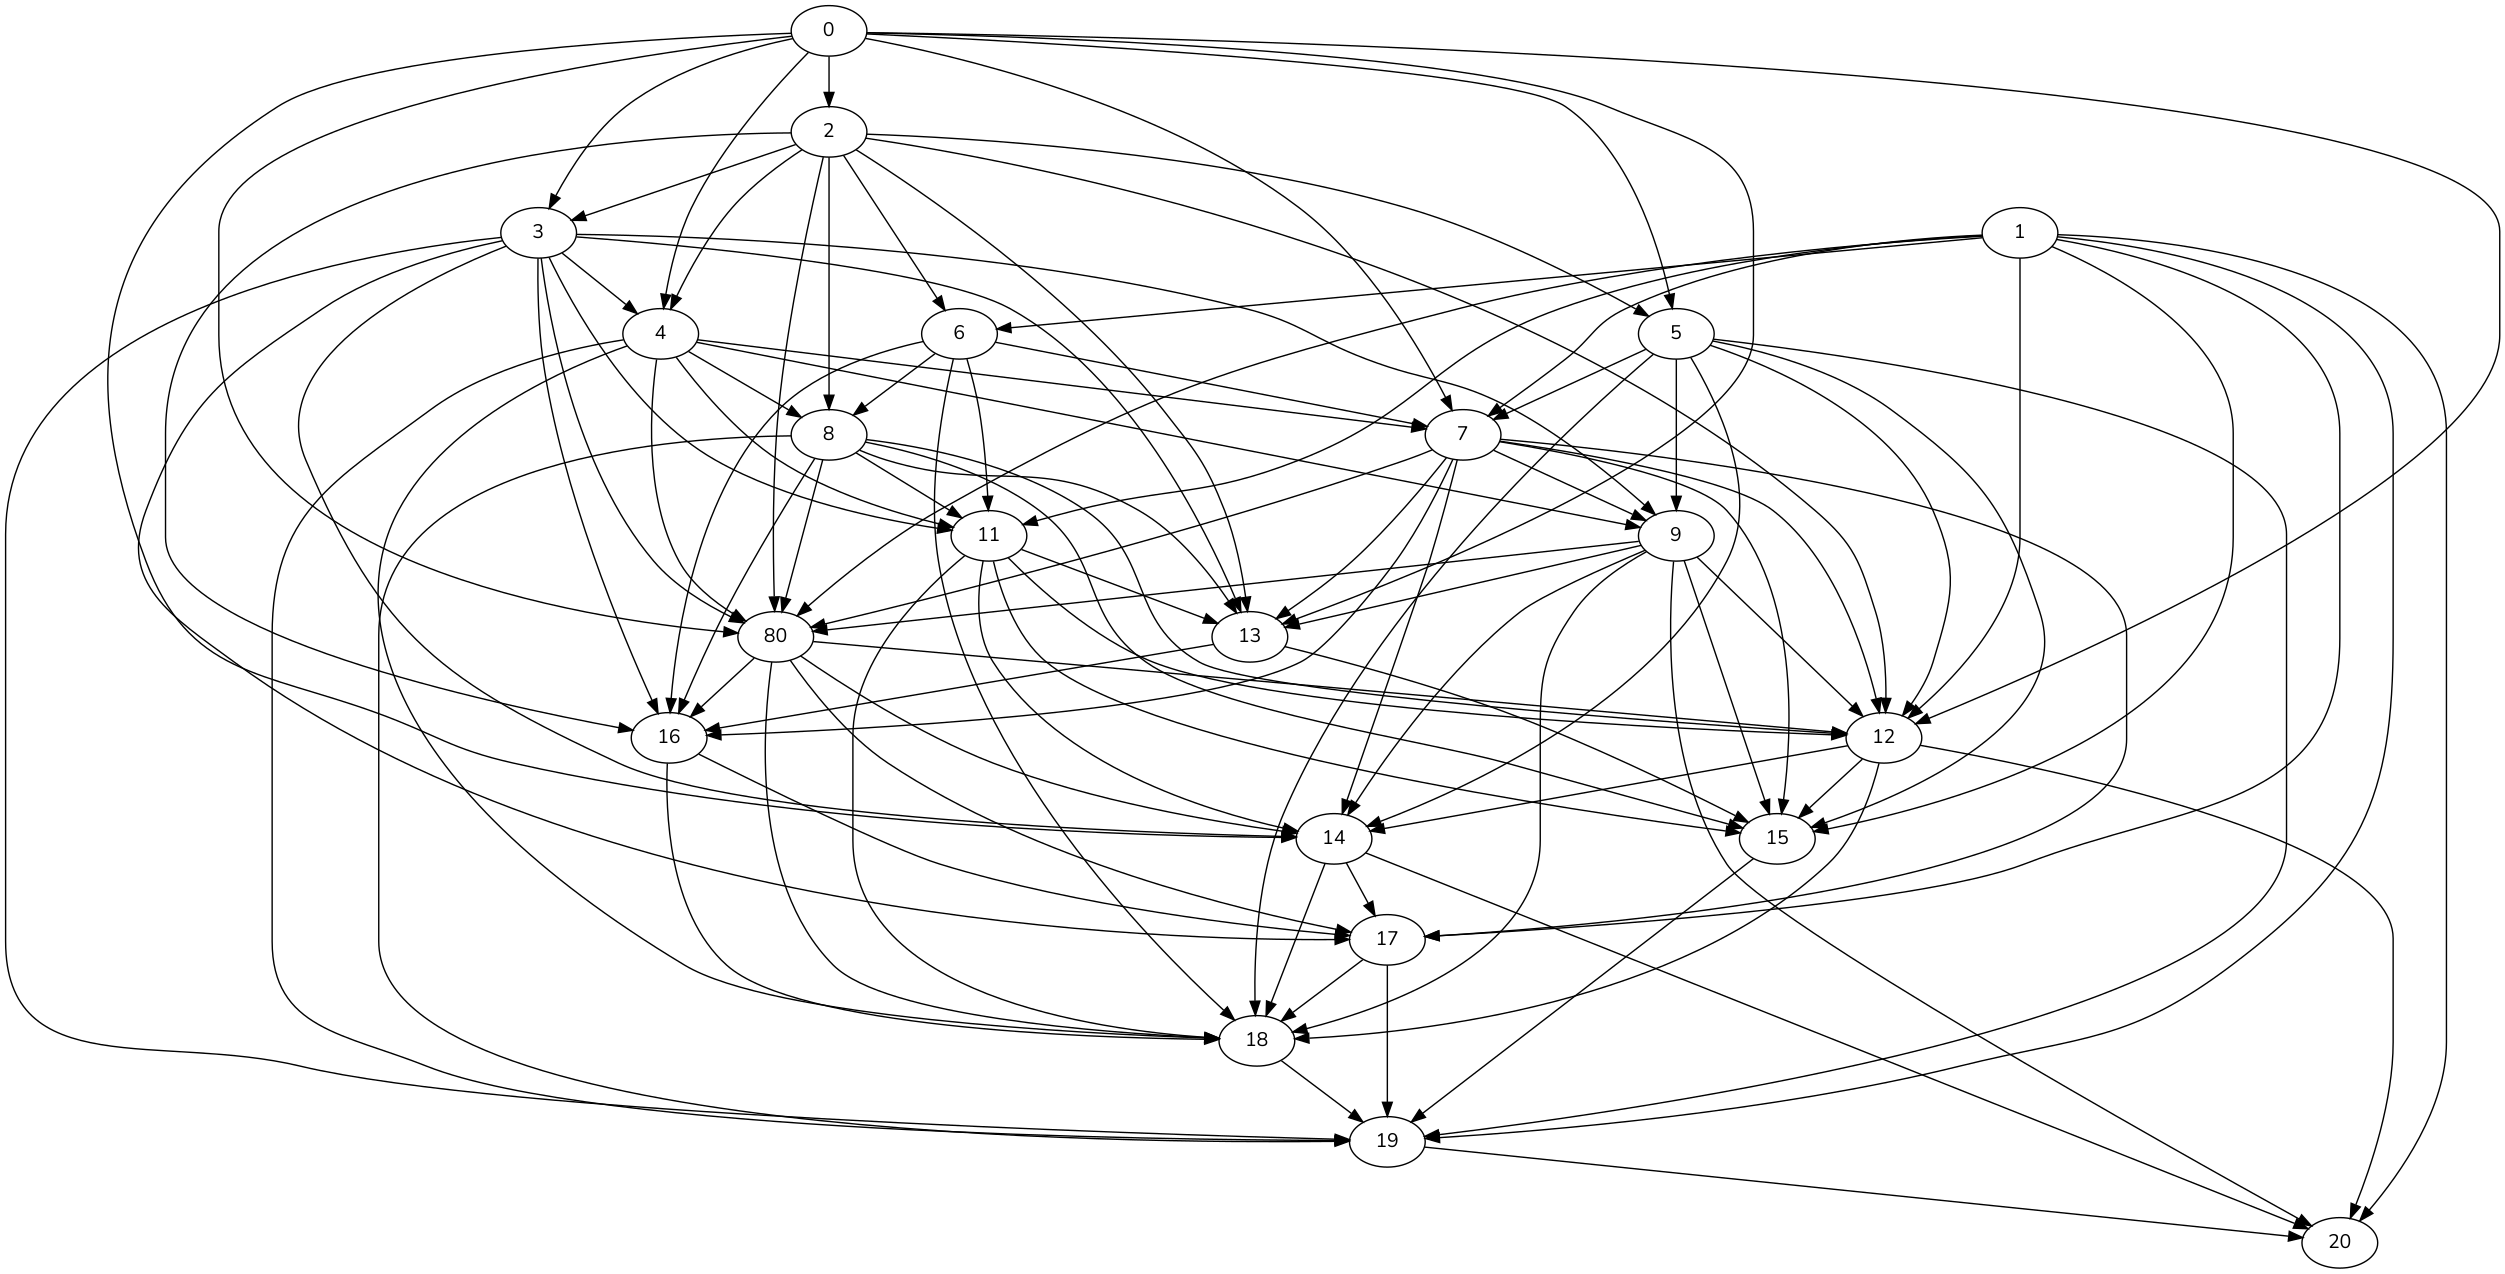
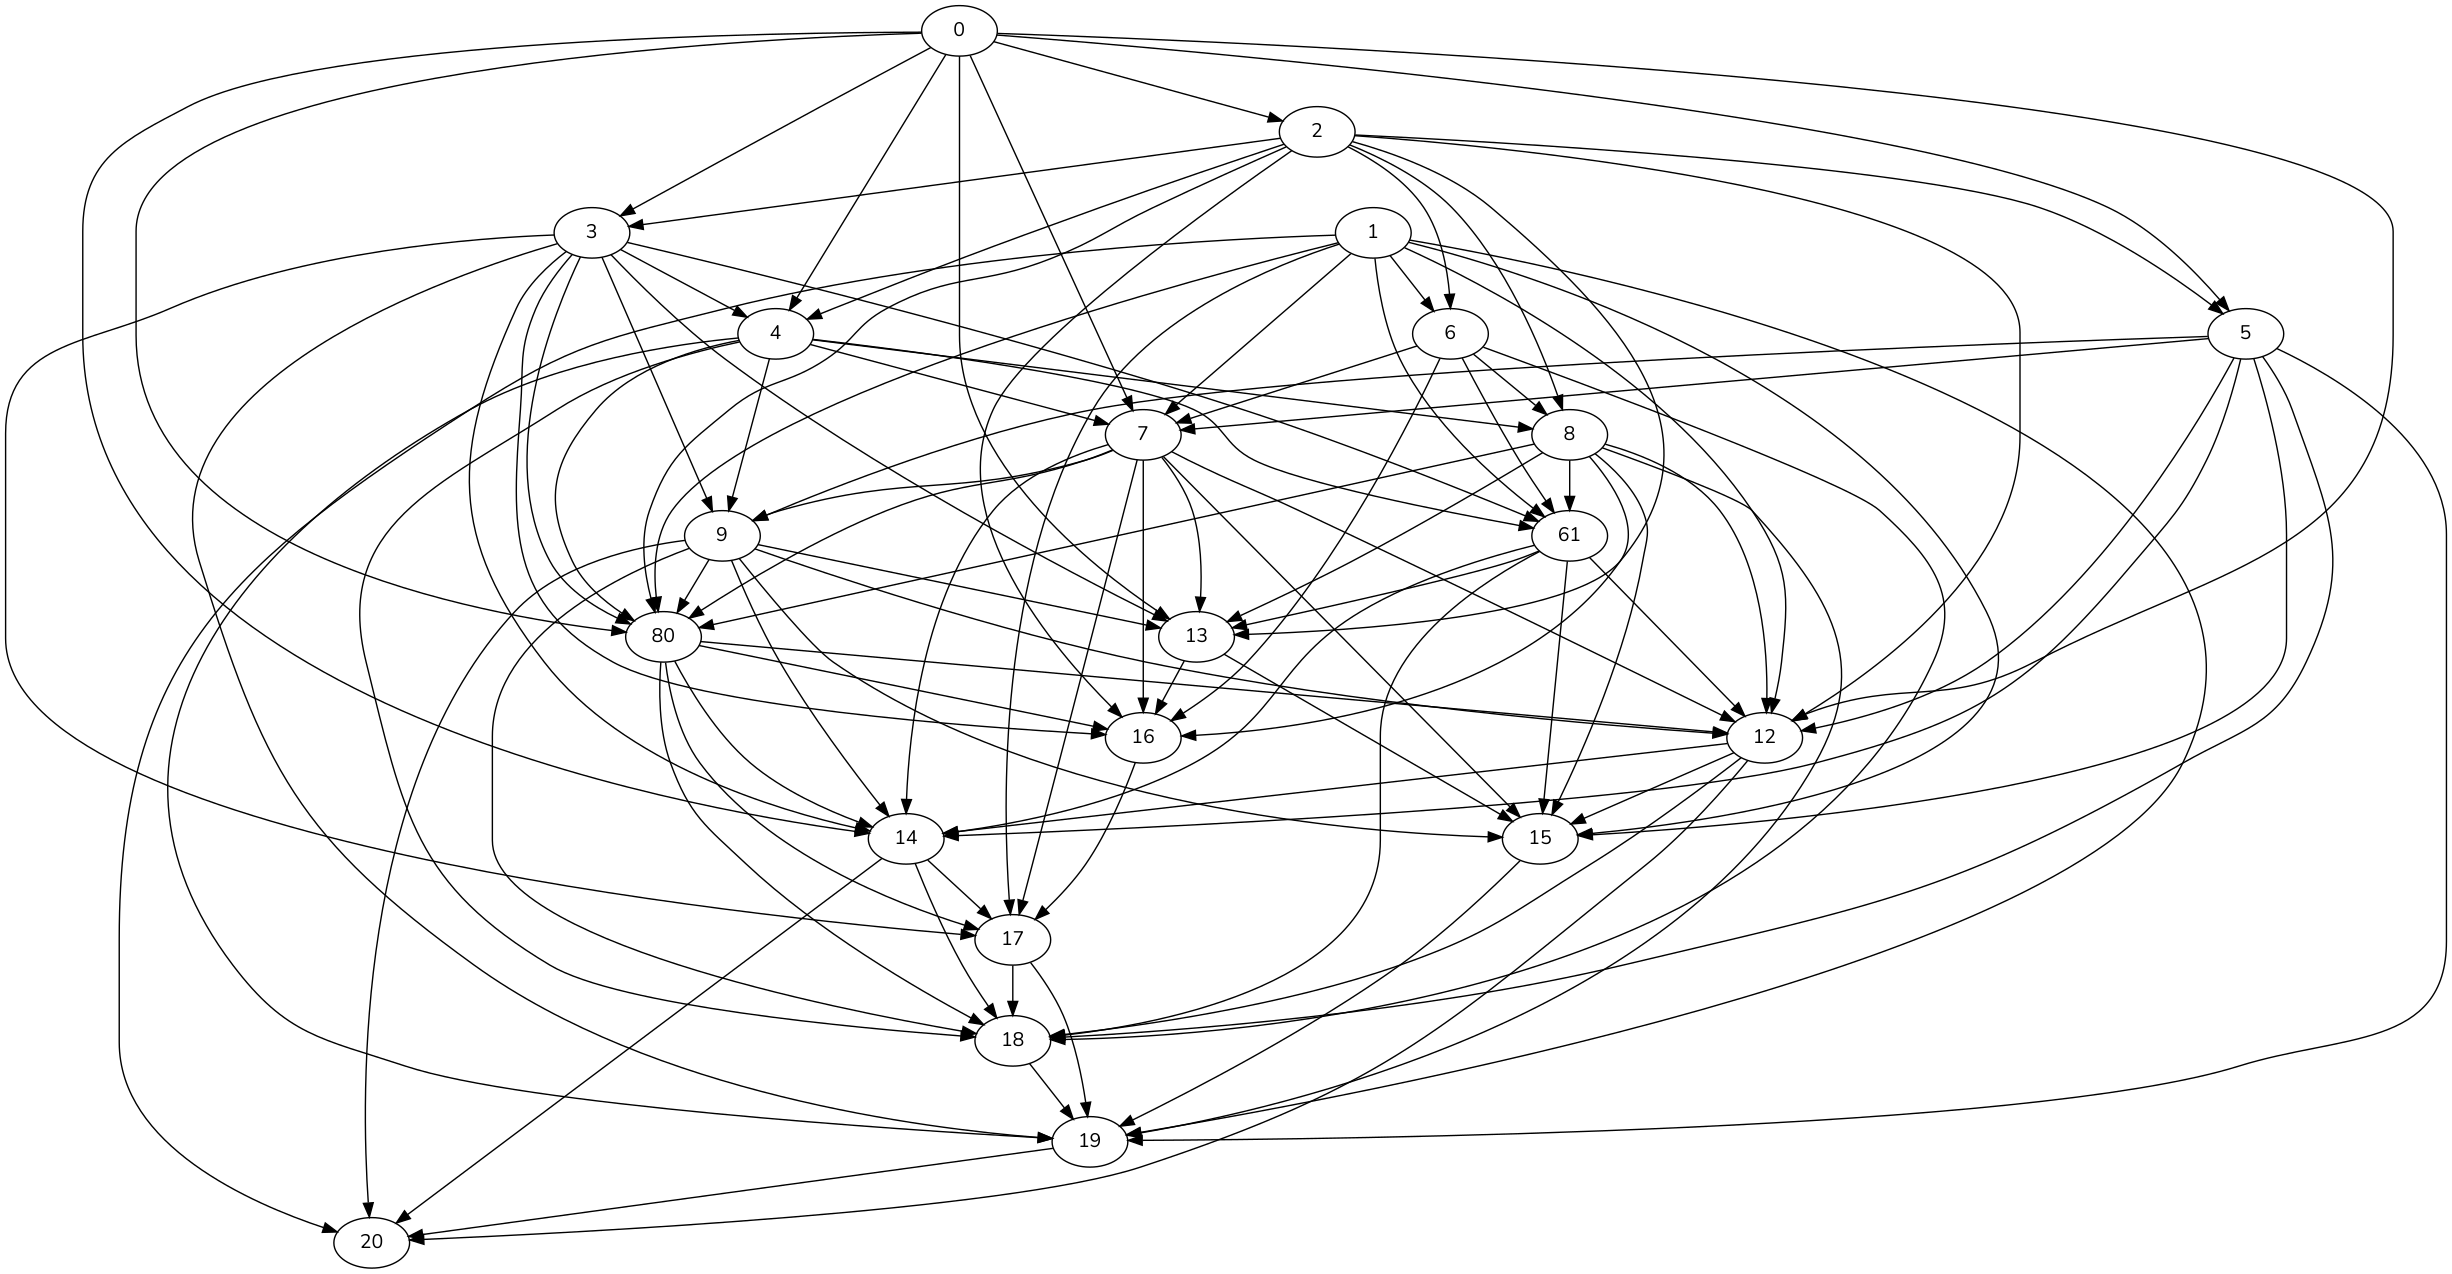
node "11": label "11" -> "61"
edge "16" -> "18": removed
